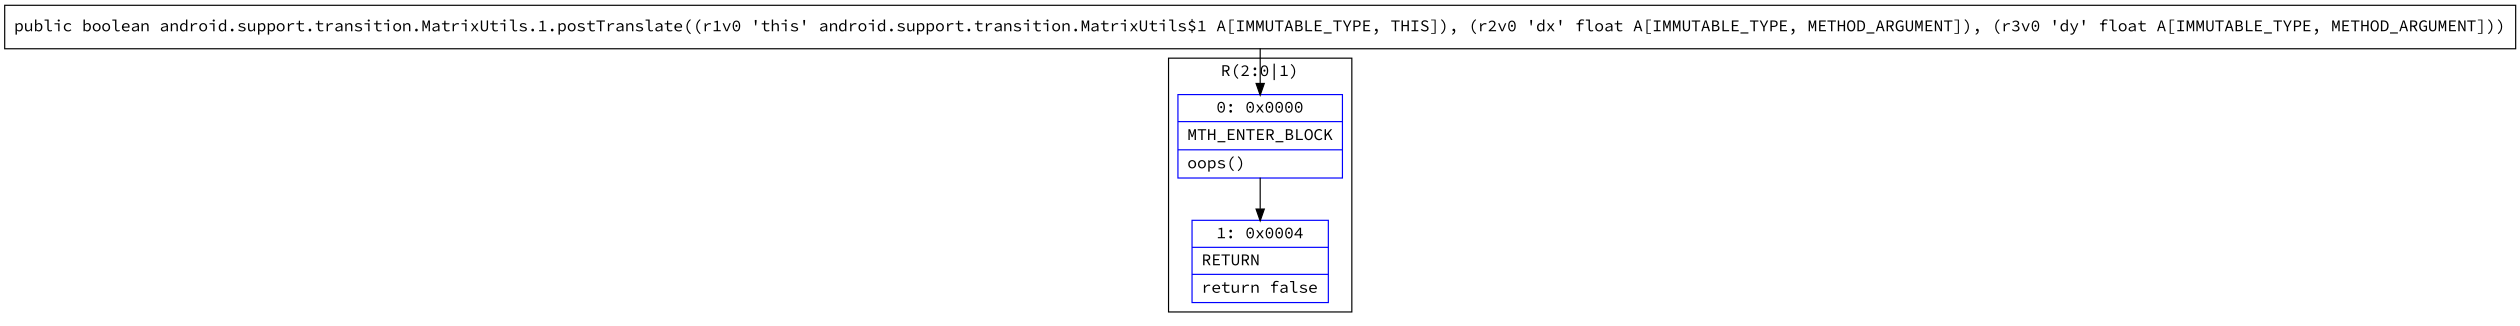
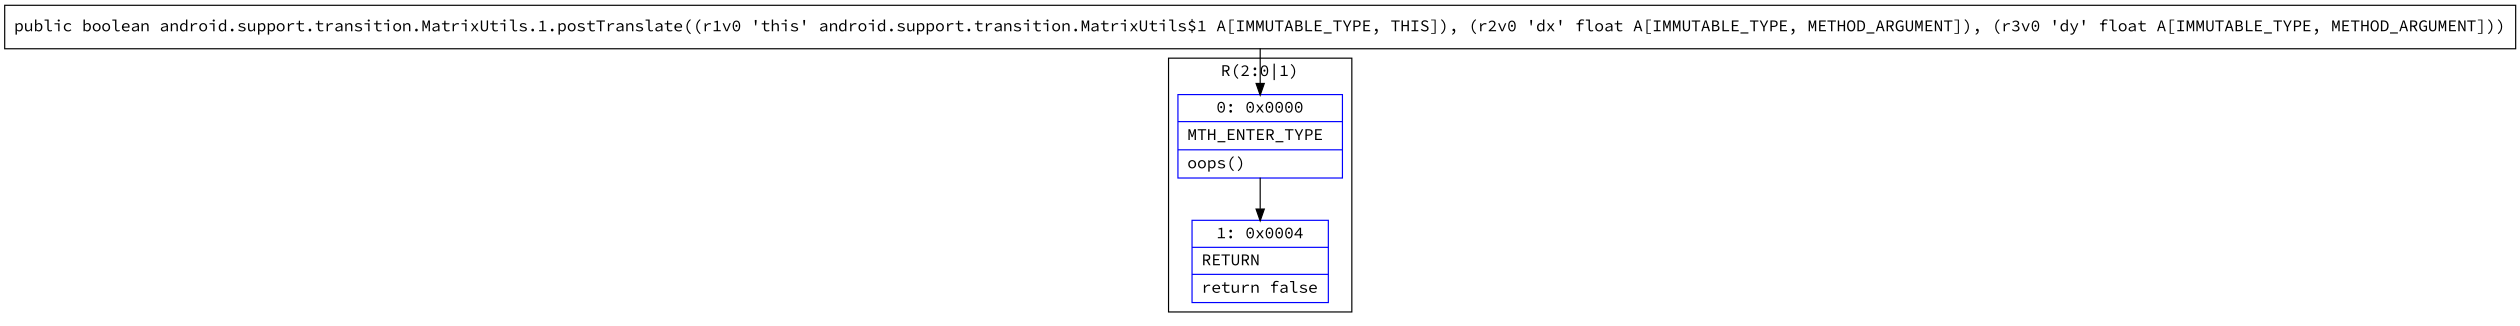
node "0: 0x0000": text "MTH_ENTER_BLOCK" -> "MTH_ENTER_TYPE"
